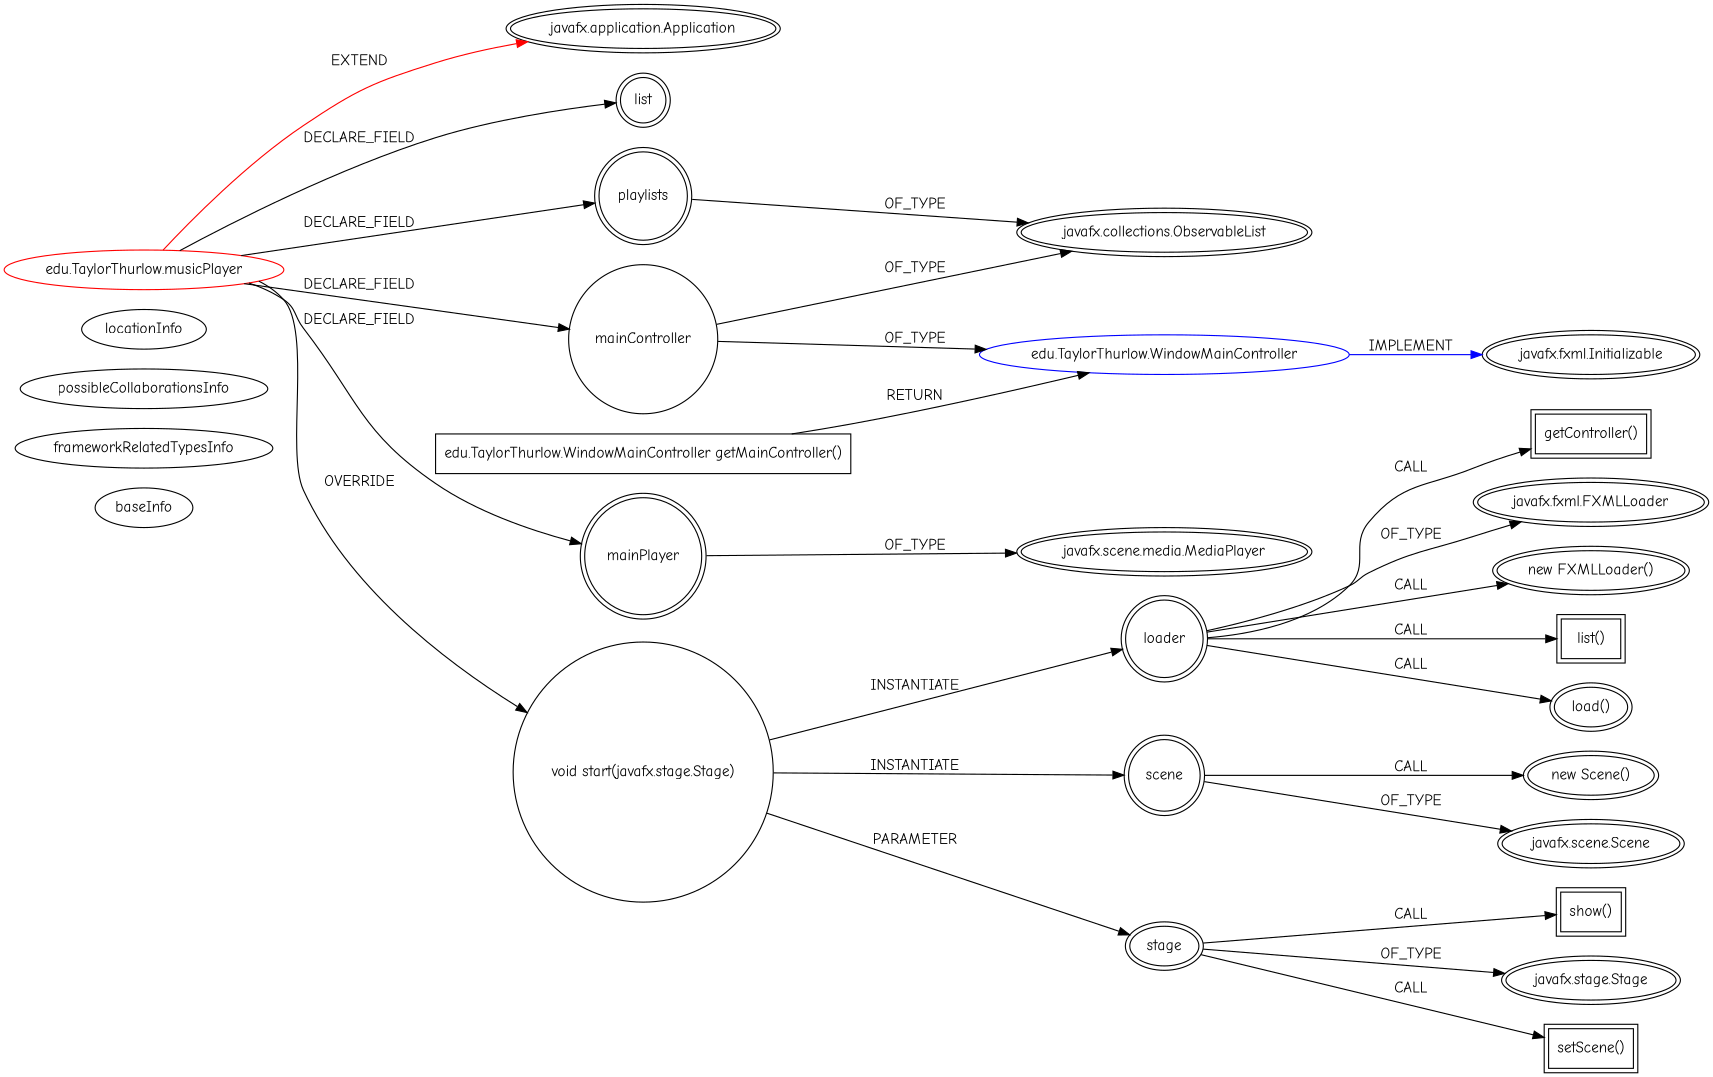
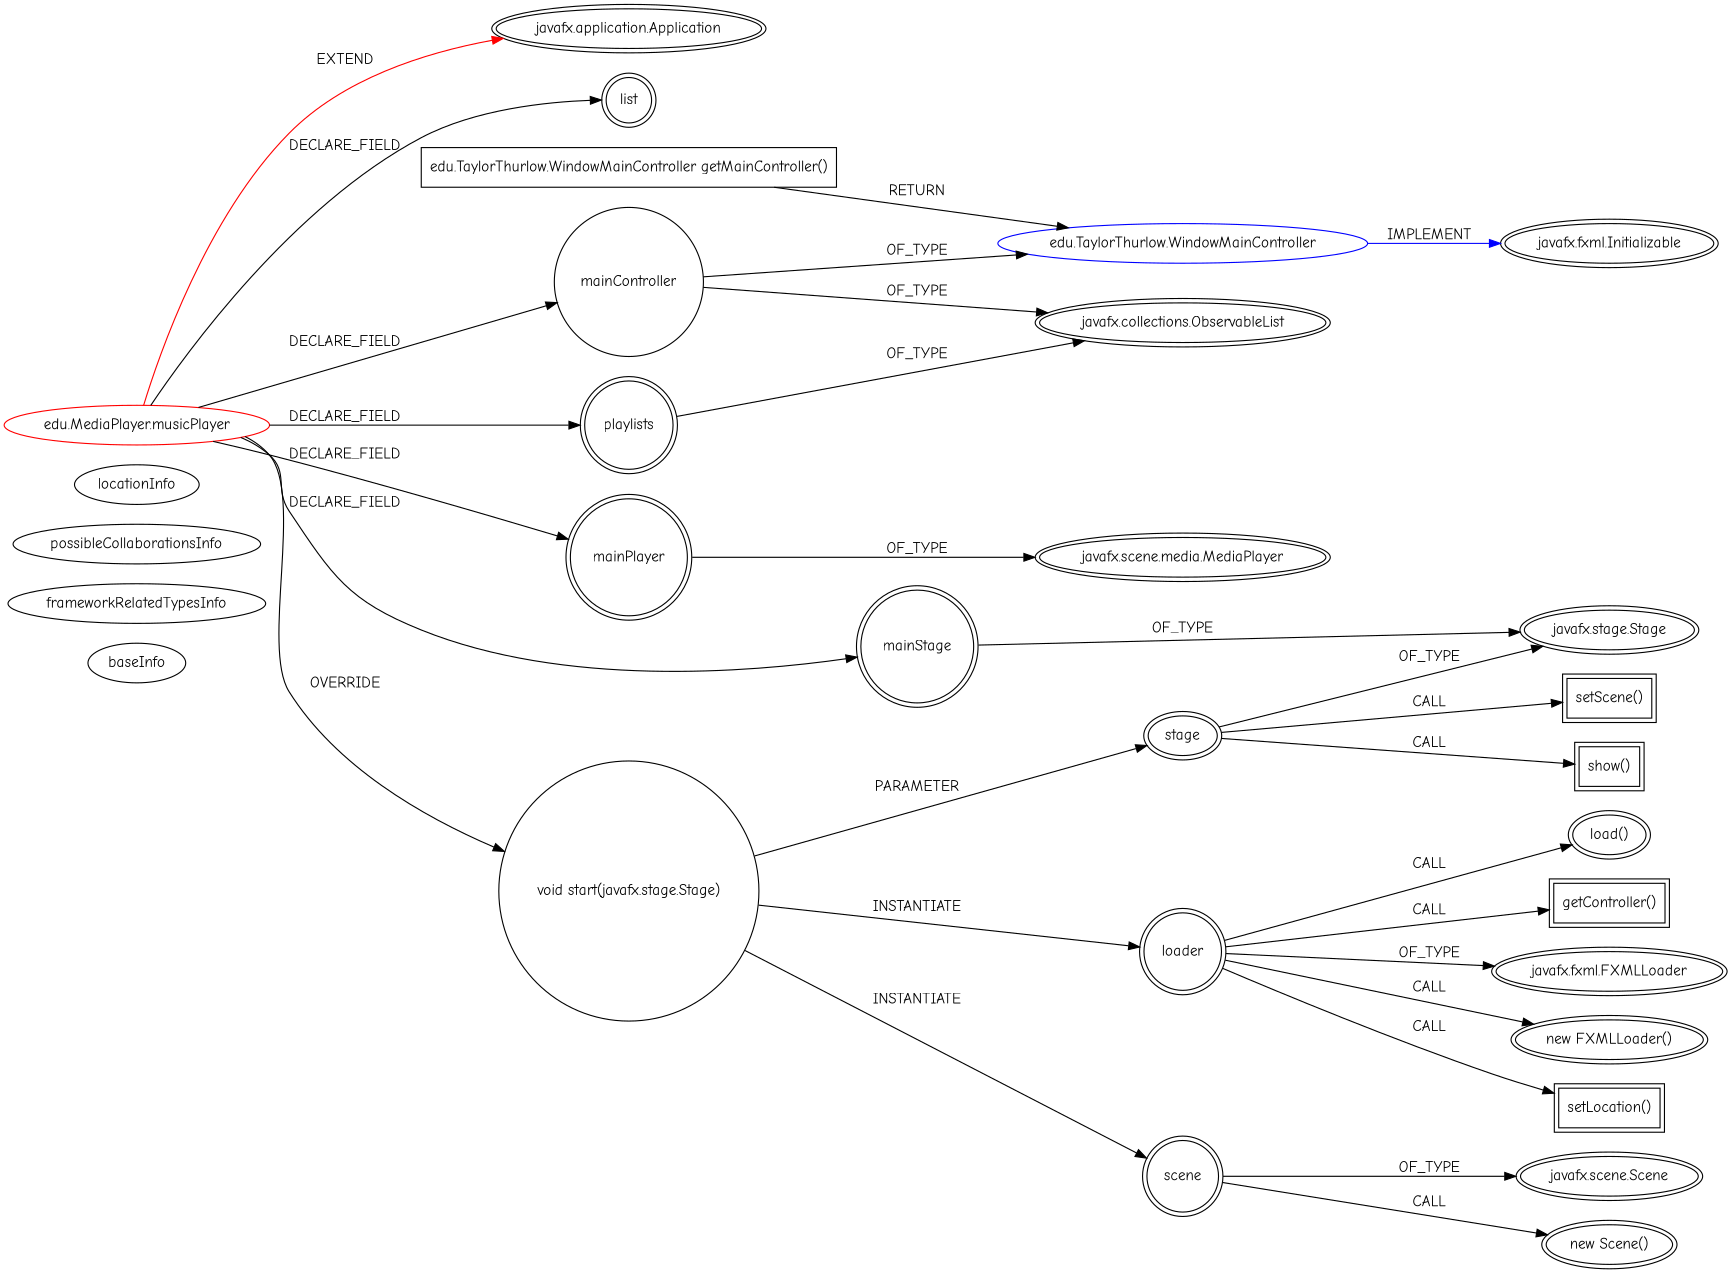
node "edu.TaylorThurlow.musicPlayer": label "edu.TaylorThurlow.musicPlayer" -> "edu.MediaPlayer.musicPlayer"
node "list()": label "list()" -> "setLocation()"
node "mainStage": added
